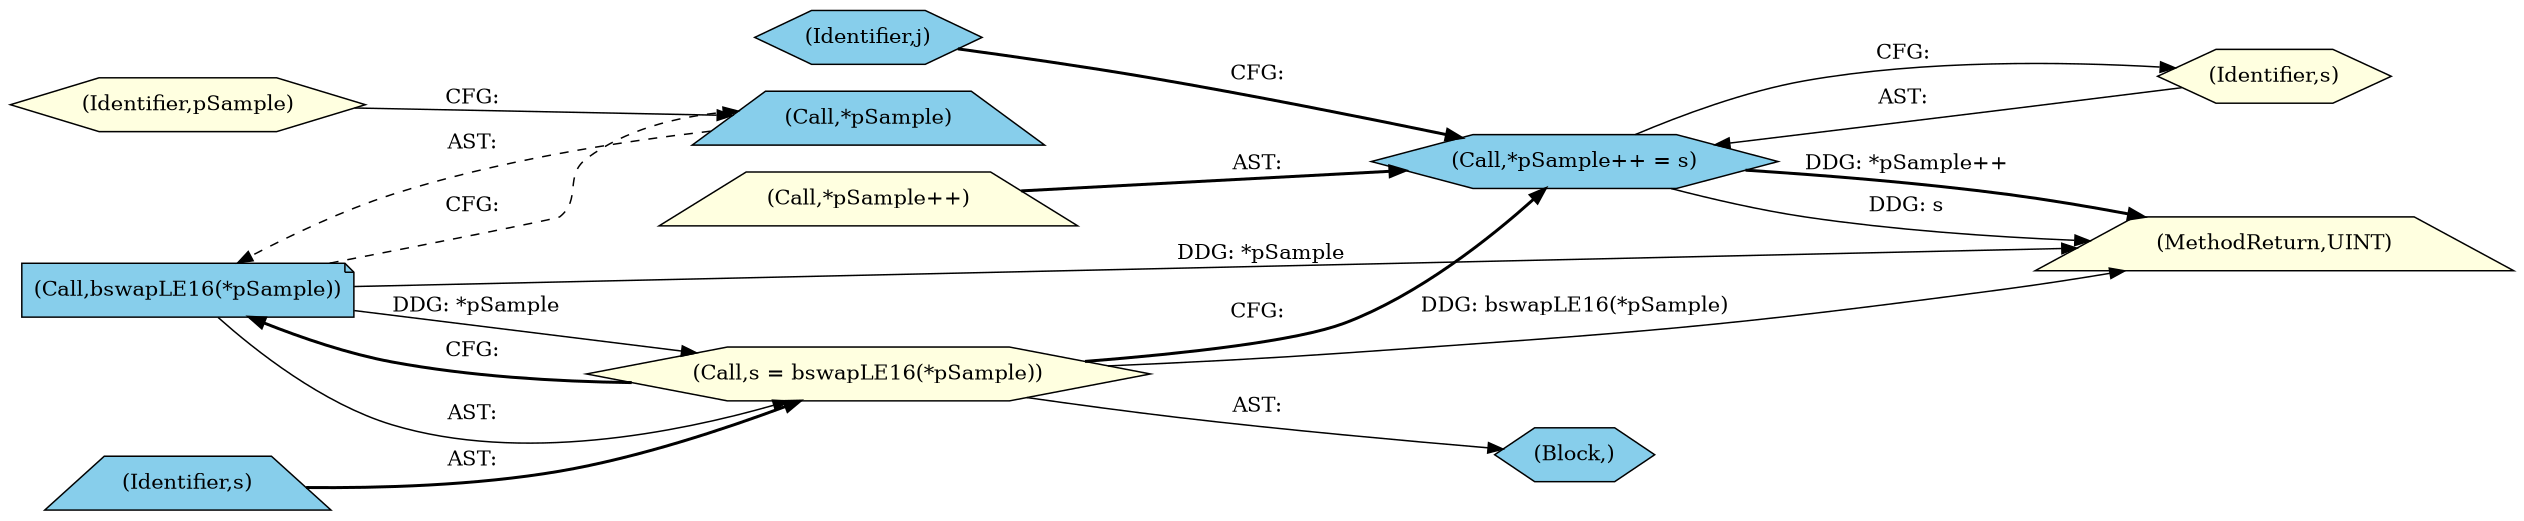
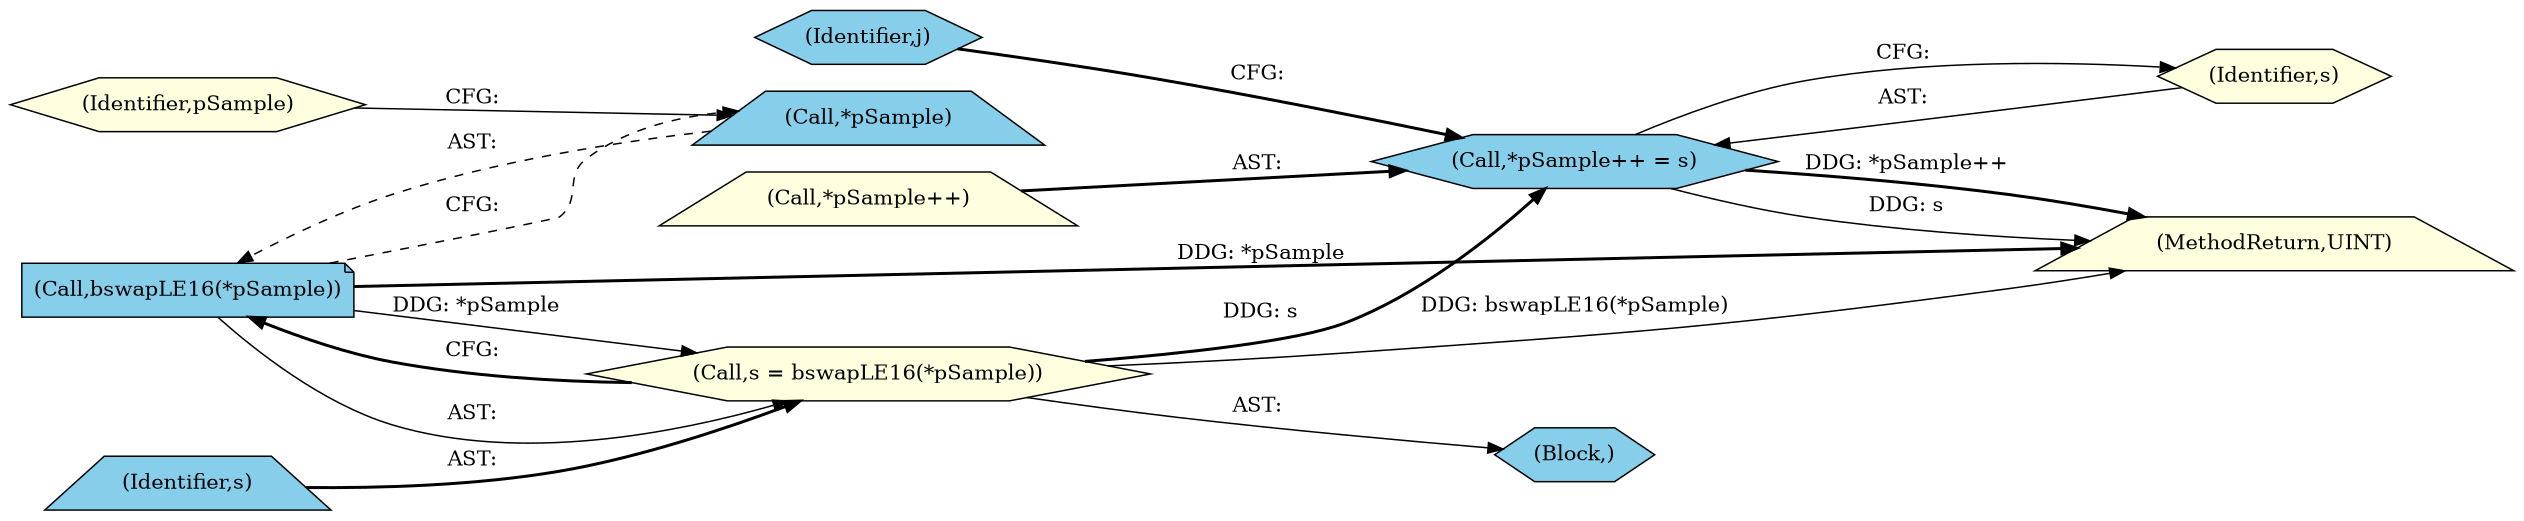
edge "(Call,bswapLE16(*pSample))" -> "(MethodReturn,UINT)": style solid -> bold
edge "(Call,s = bswapLE16(*pSample))" -> "(Call,*pSample++ = s)": label "CFG: " -> "DDG: s"
